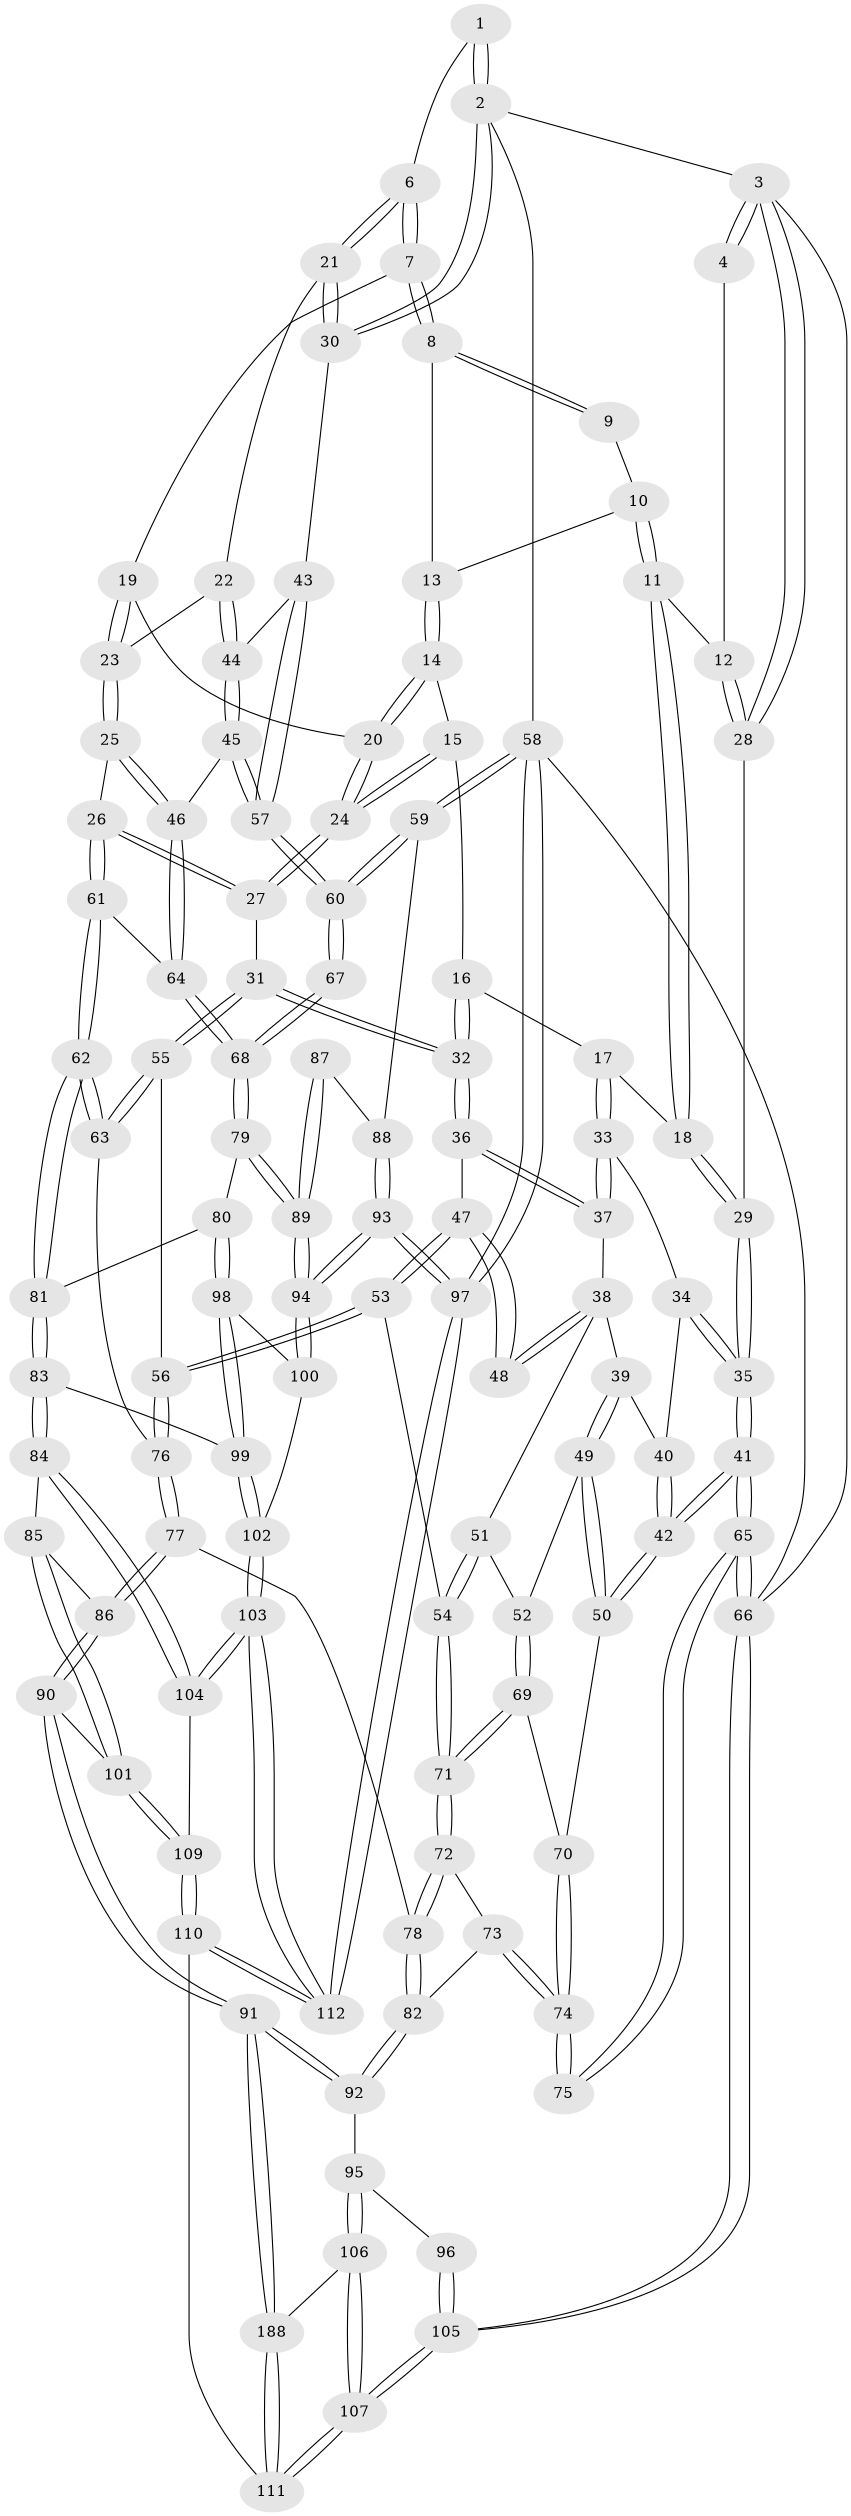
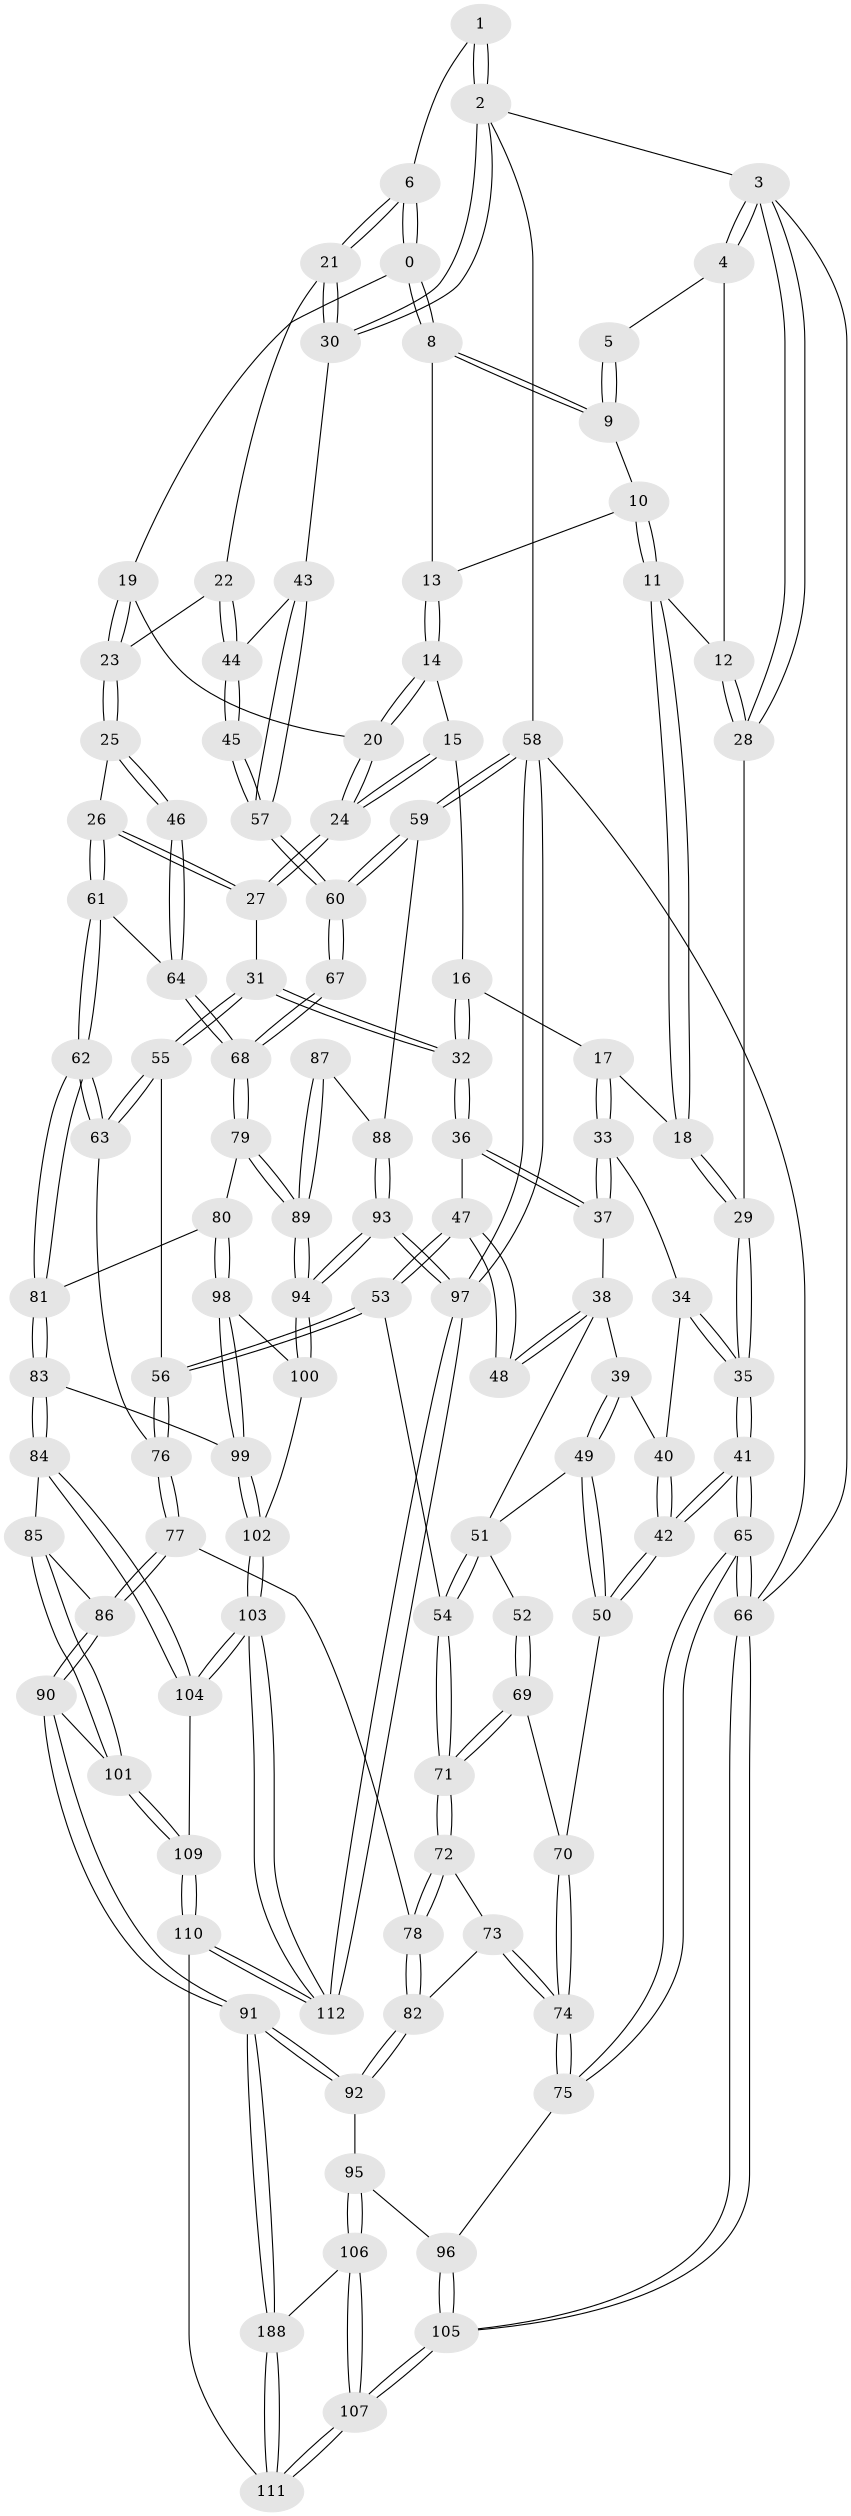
node "7": label "7" -> "0"
node "5": added
edge "45" -- "46": removed
edge "49" -- "52": now "49" -- "51"
edge "75" -- "96": added
